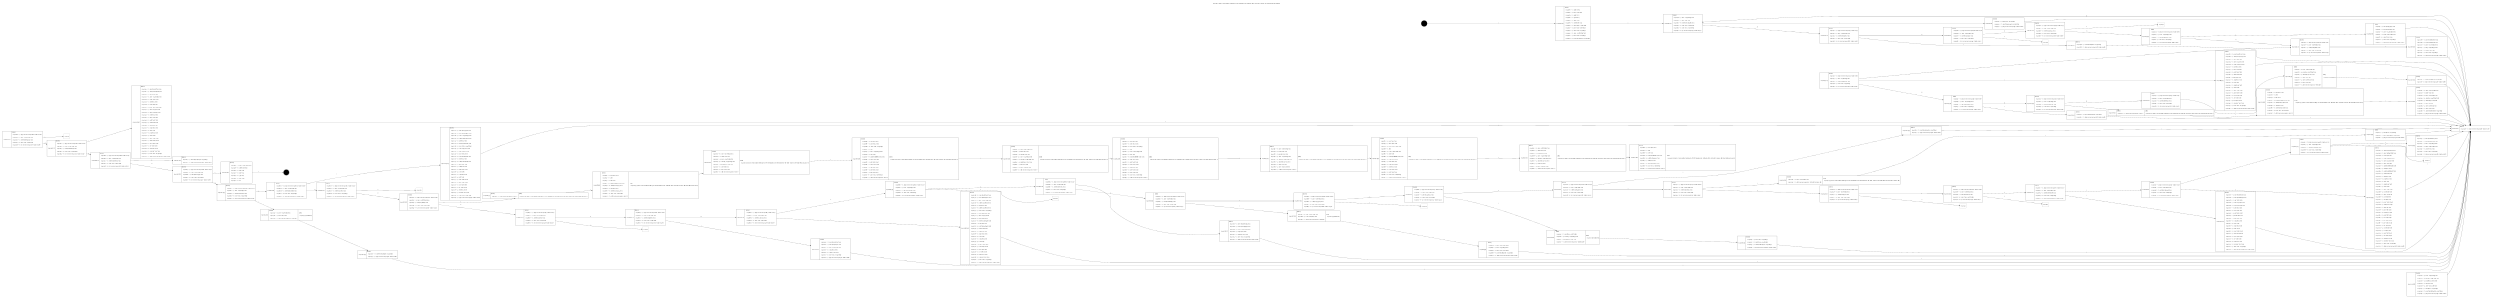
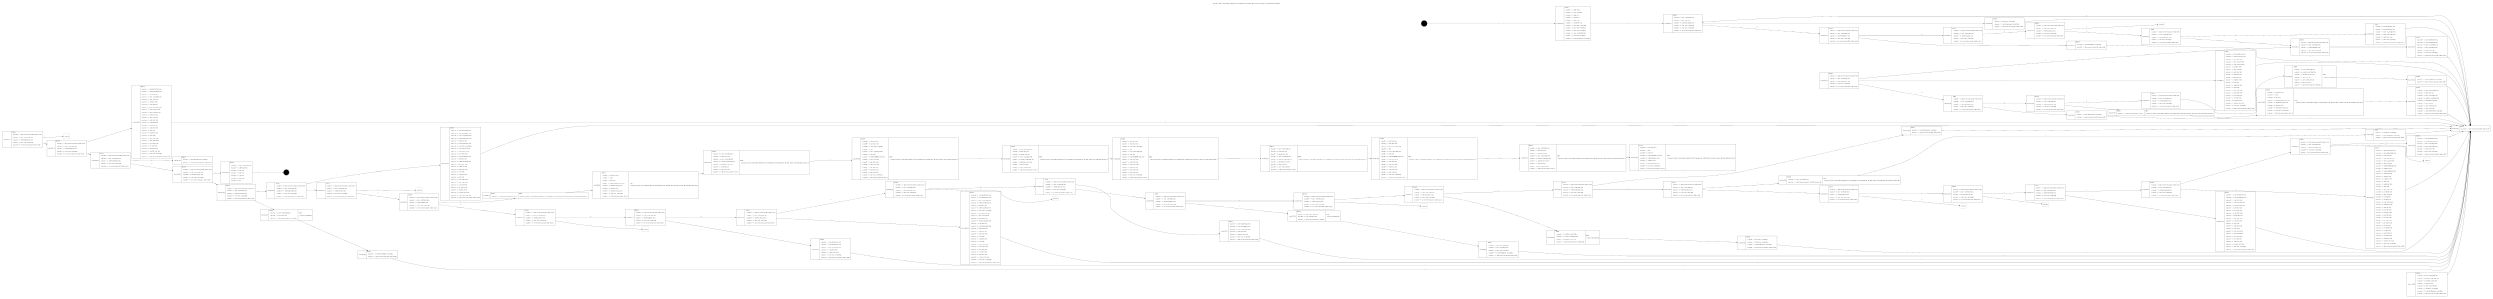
node "0x40244e": removed
